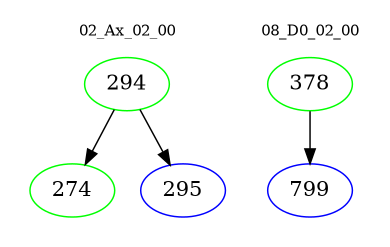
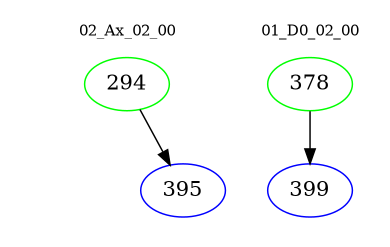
cluster "08_D0_02_00": label "08_D0_02_00" -> "01_D0_02_00"
node "274": removed
node "295": label "295" -> "395"
node "799": label "799" -> "399"
